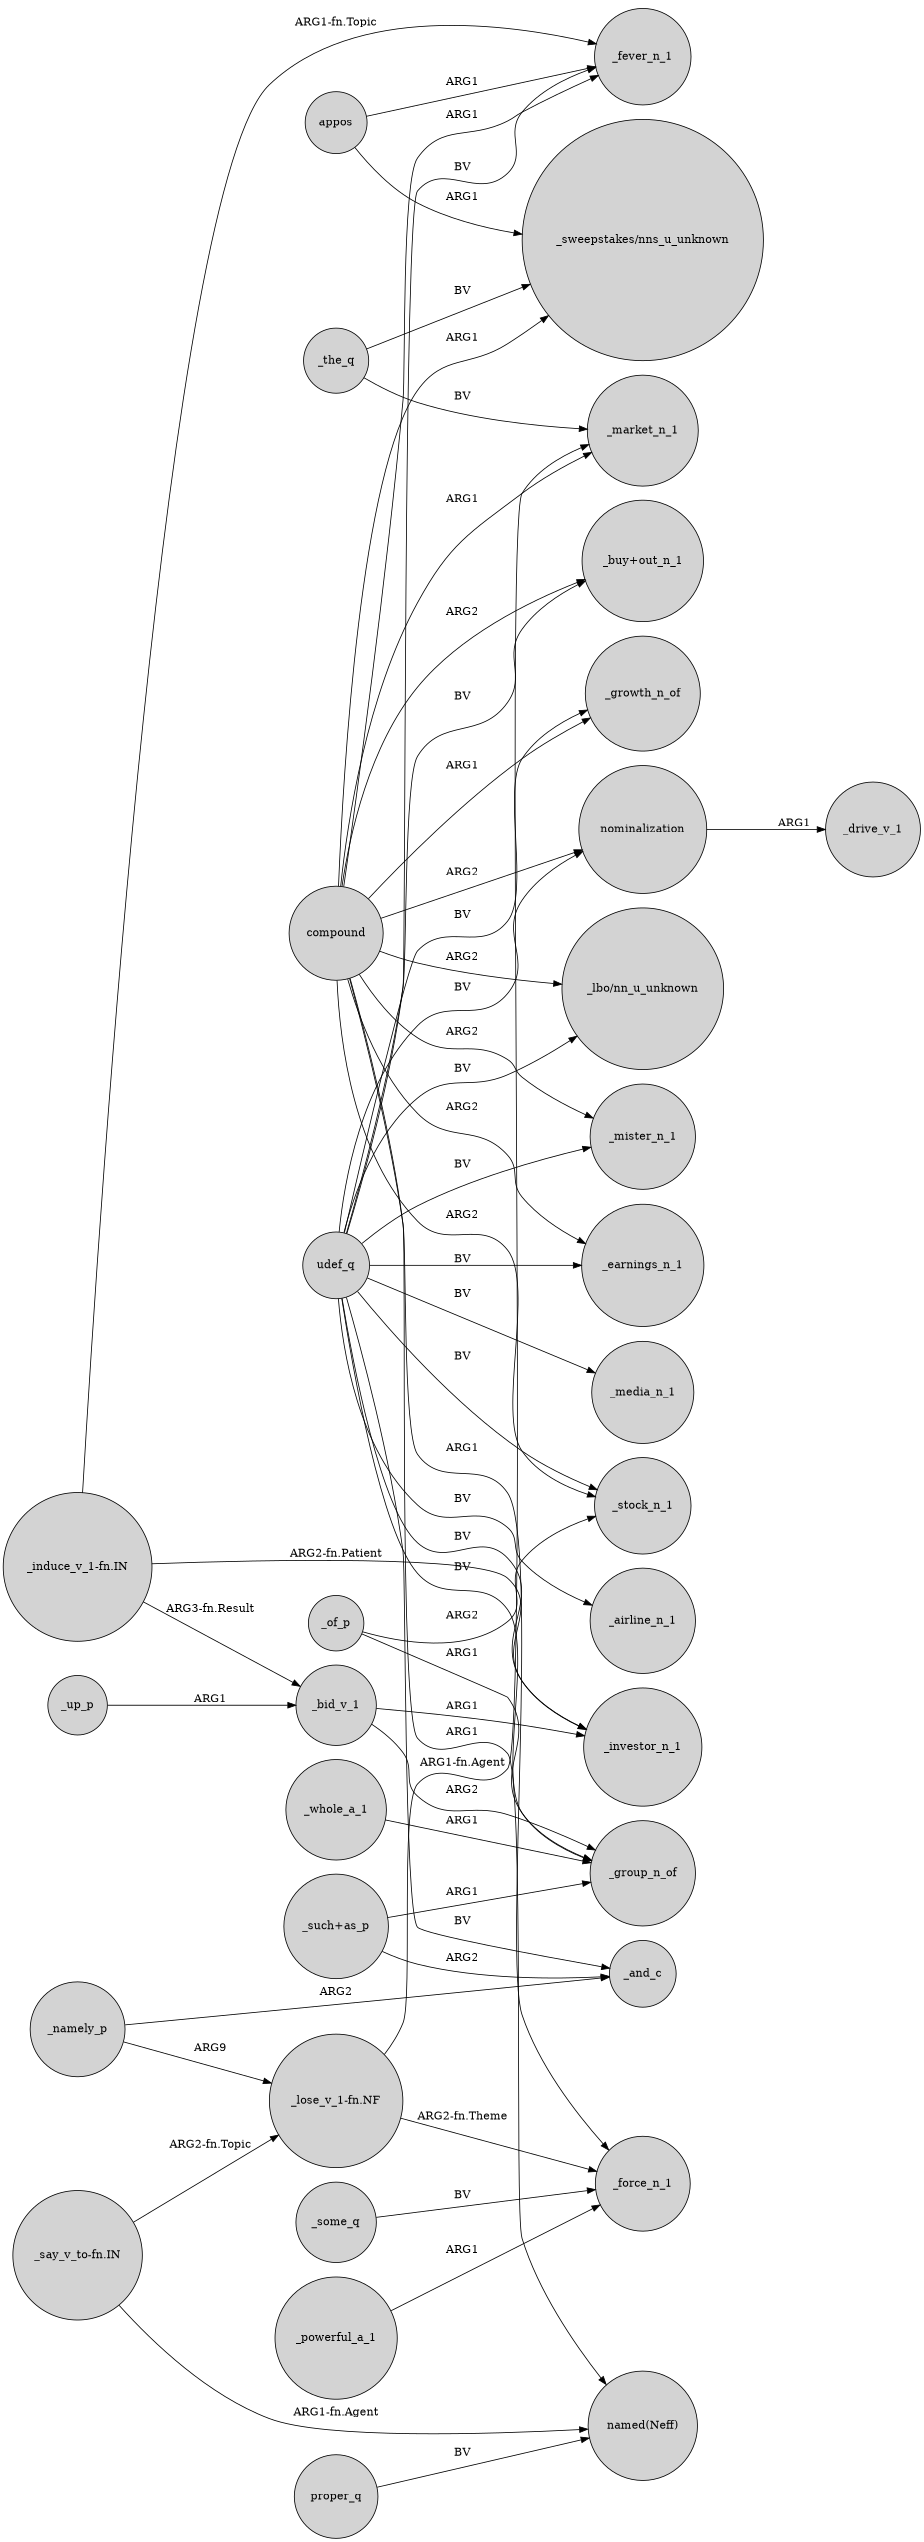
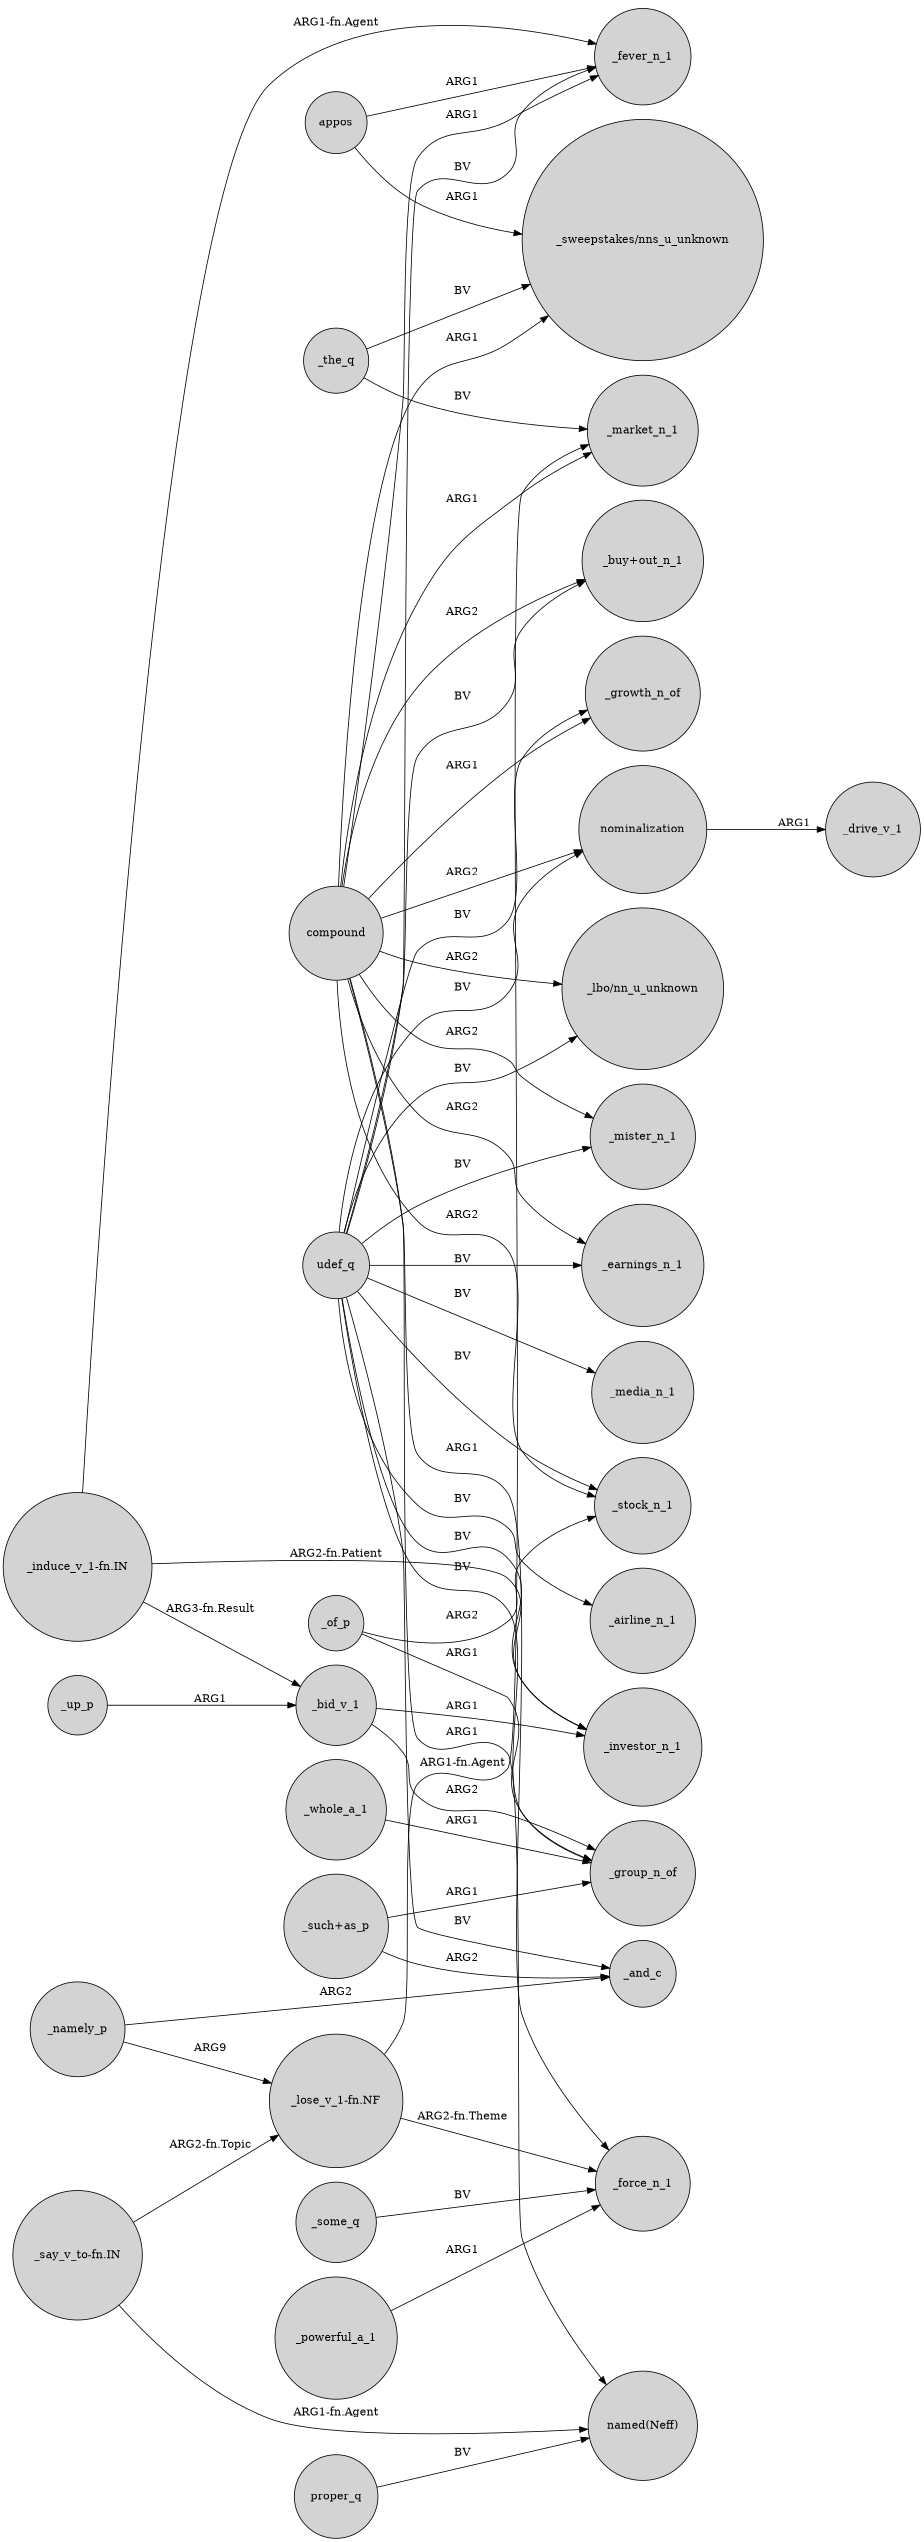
edge "_induce_v_1-fn.IN" -> "_fever_n_1": label "ARG1-fn.Topic" -> "ARG1-fn.Agent"
